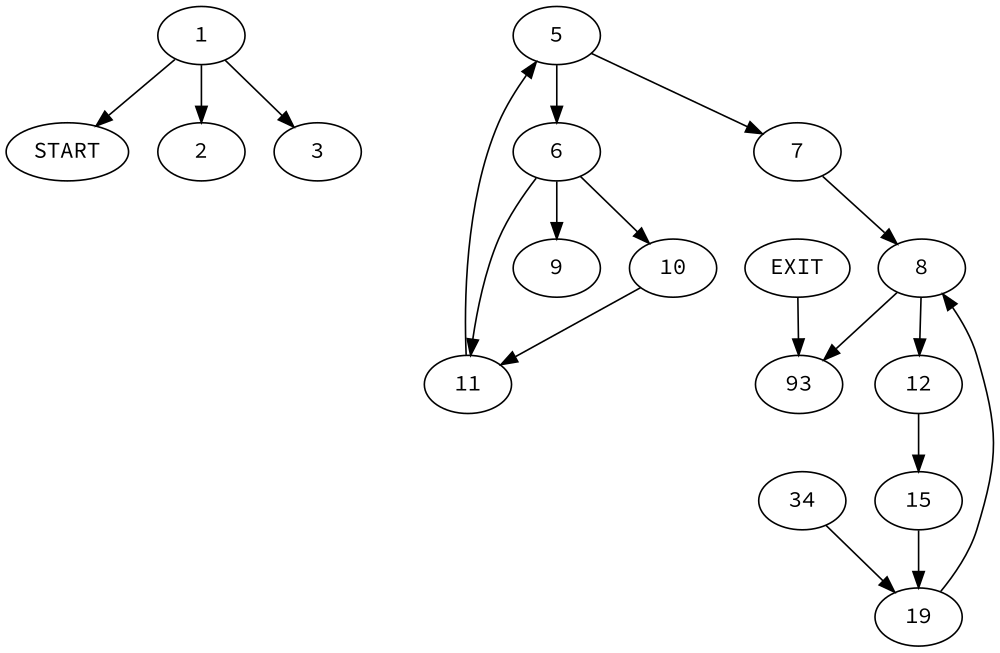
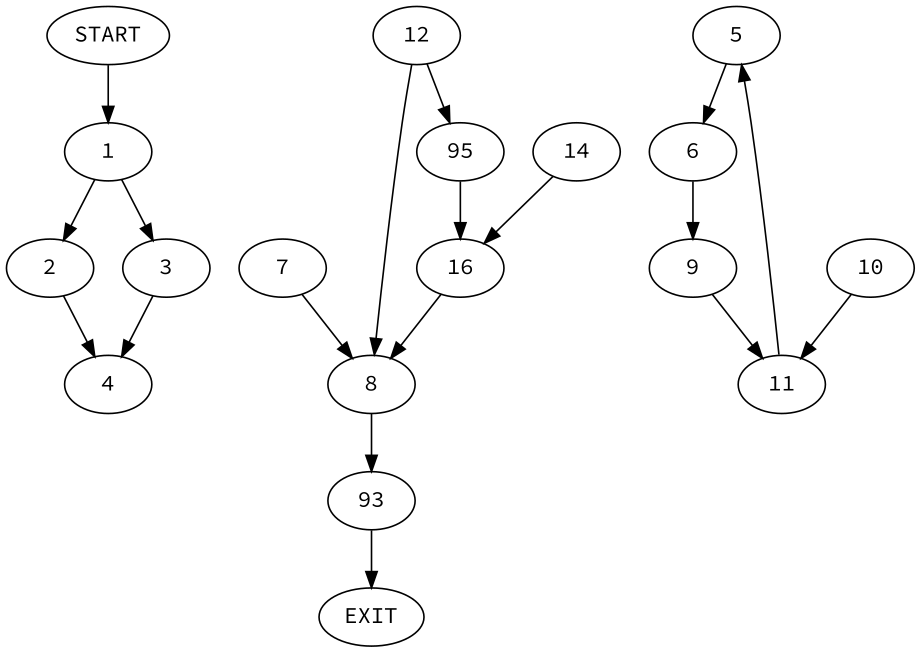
edge "1" -> "START": reversed
edge "5" -> "7": removed
edge "6" -> "10": removed
edge "6" -> "11": now "9" -> "11"
edge "EXIT" -> "93": reversed
edge "8" -> "12": reversed
node "4": added
node "34": label "34" -> "14"
node "15": label "15" -> "95"
node "19": label "19" -> "16"
